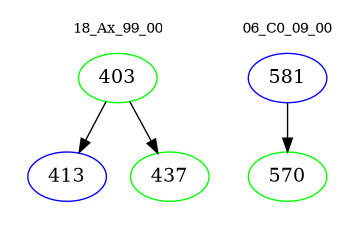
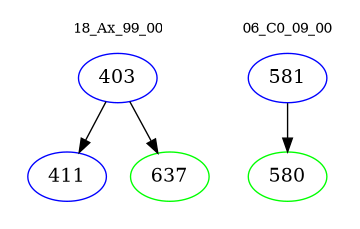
node "403": color green -> blue
node "413": label "413" -> "411"
node "437": label "437" -> "637"
node "570": label "570" -> "580"
